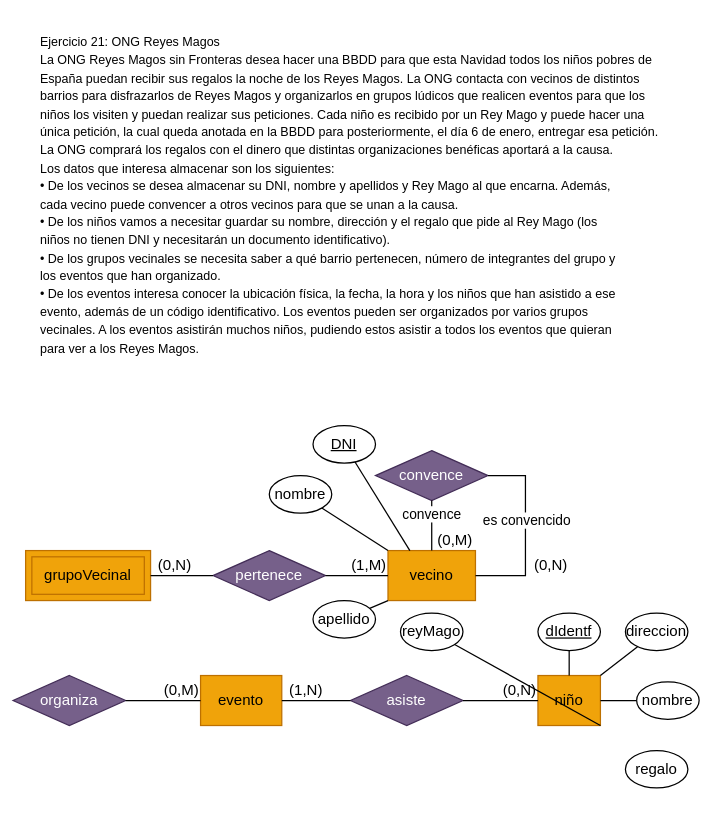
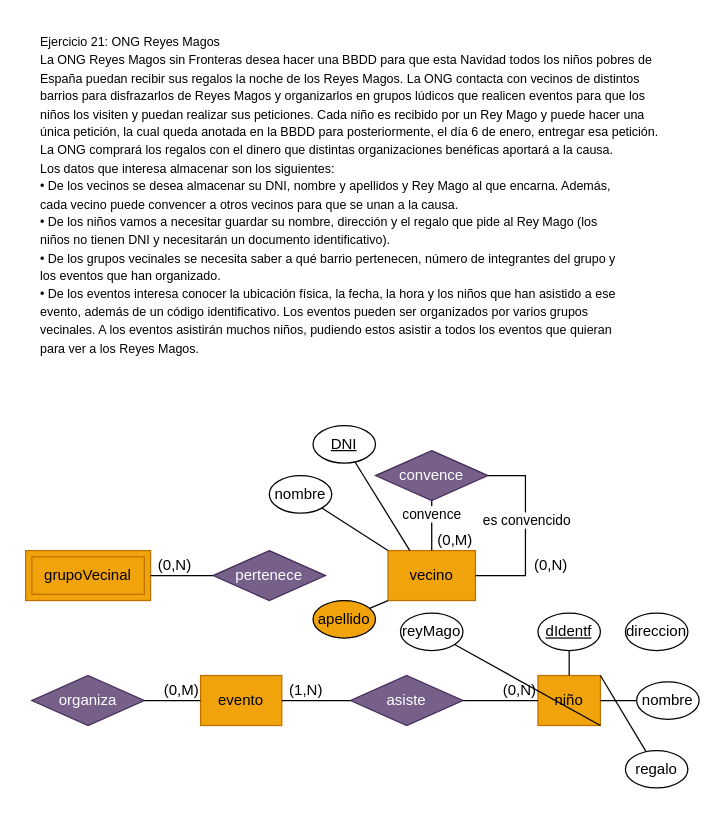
edge "pertenece" -- "vecino": removed, label "(1,M)"
node "apellido": fillcolor #ffffff -> #f0a30a
edge "direccion" -- "niño": now "regalo" -- "niño"
node "organiza": moved (69, 701) -> (88, 701)
